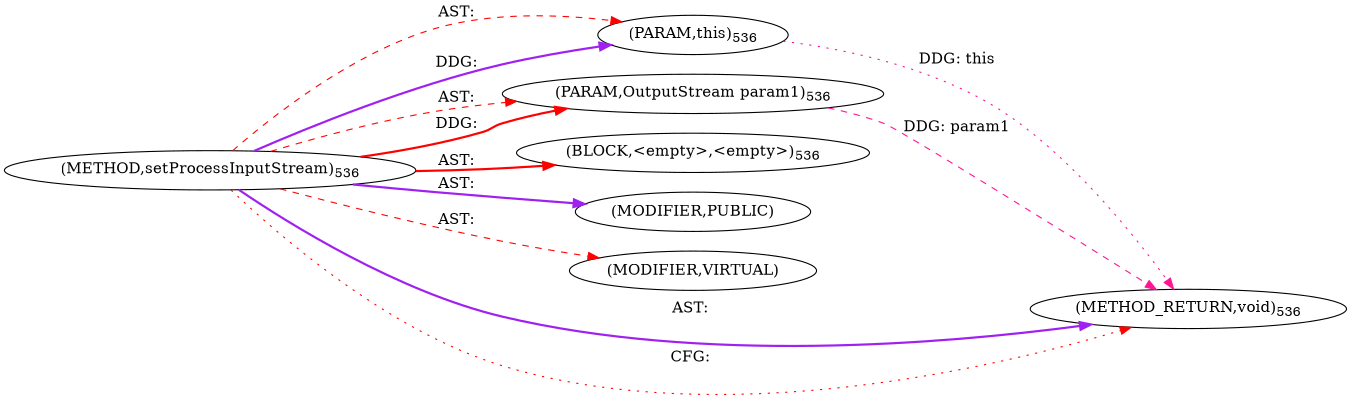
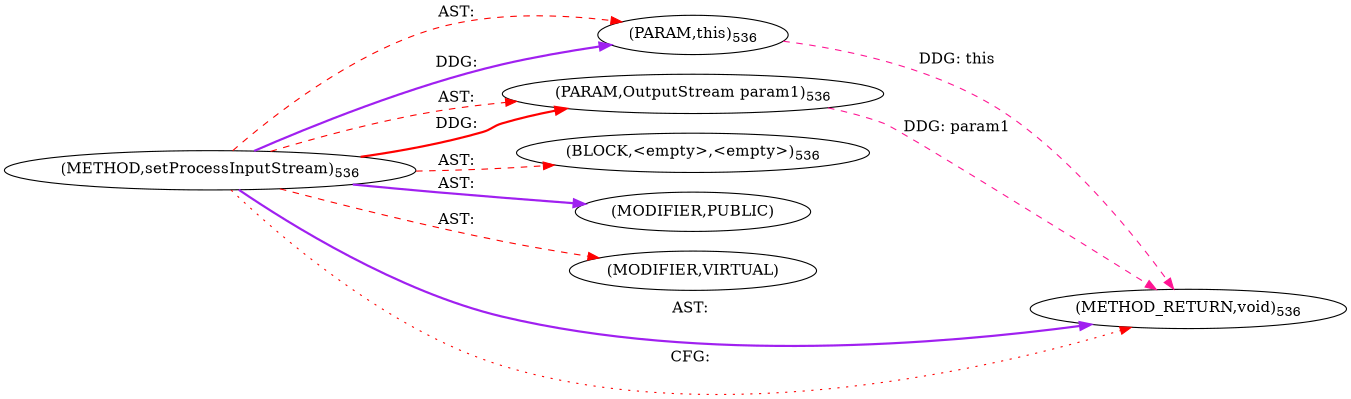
edge "(PARAM,this)" -> "(METHOD_RETURN,void)": style dotted -> dashed
edge "(METHOD,setProcessInputStream)" -> "(BLOCK,<empty>,<empty>)": style bold -> dashed
